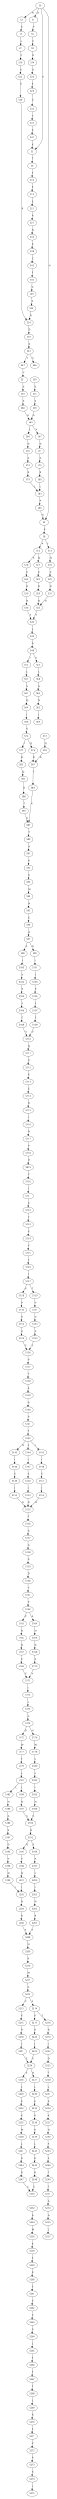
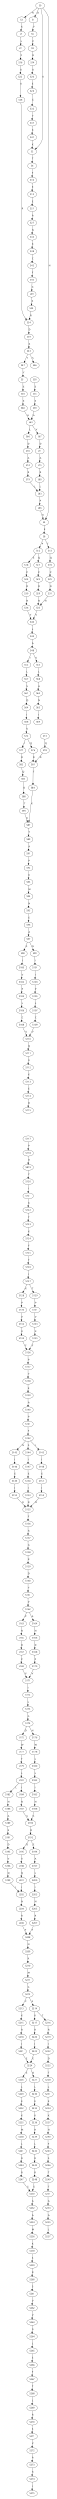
node "S116": removed
edge "S250" -> "S252": added, label "A"
